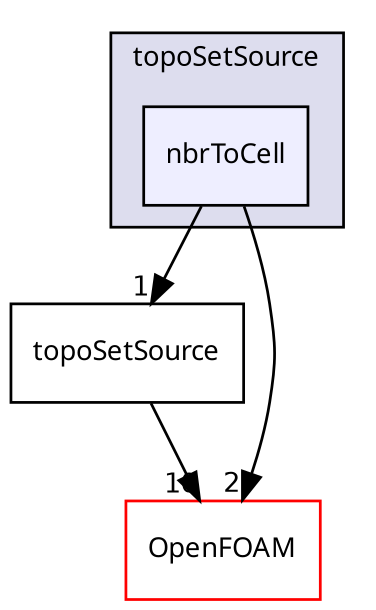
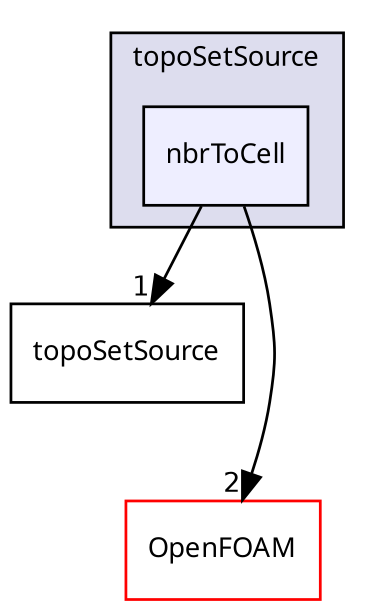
edge "topoSetSource" -> "OpenFOAM": removed
